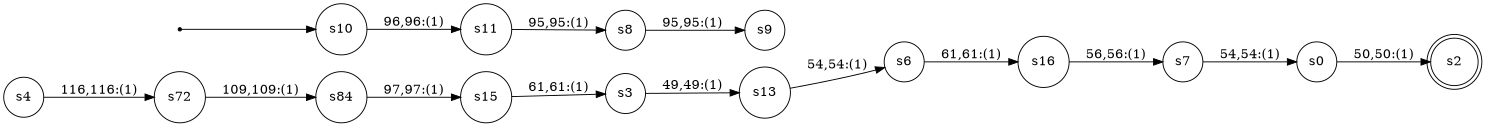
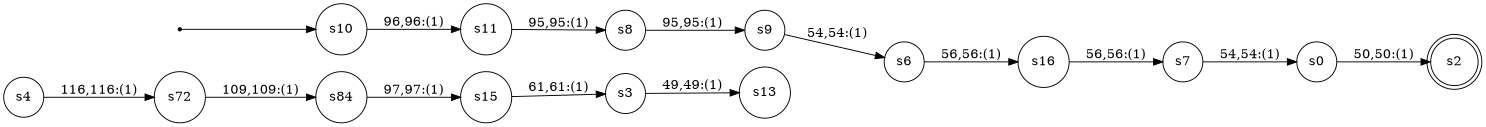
edge "s6" -> "s16": label "61,61:(1)" -> "56,56:(1)"
edge "s13" -> "s6": now "s9" -> "s6"
